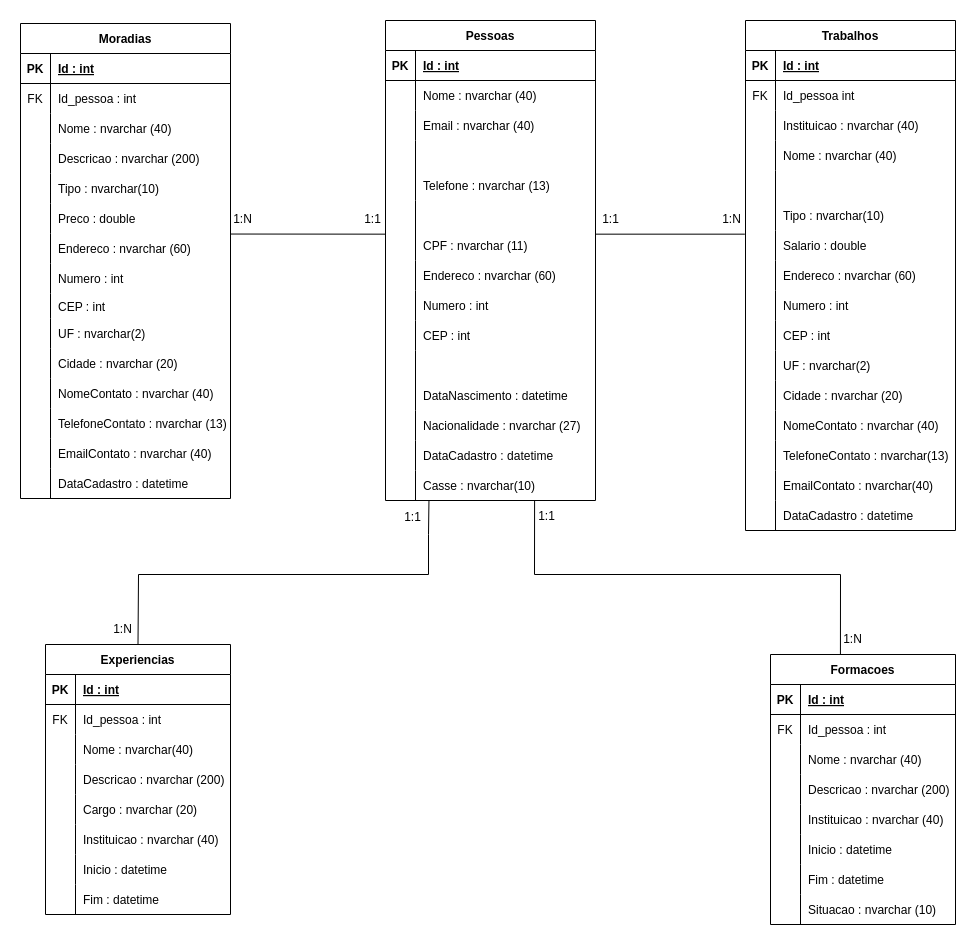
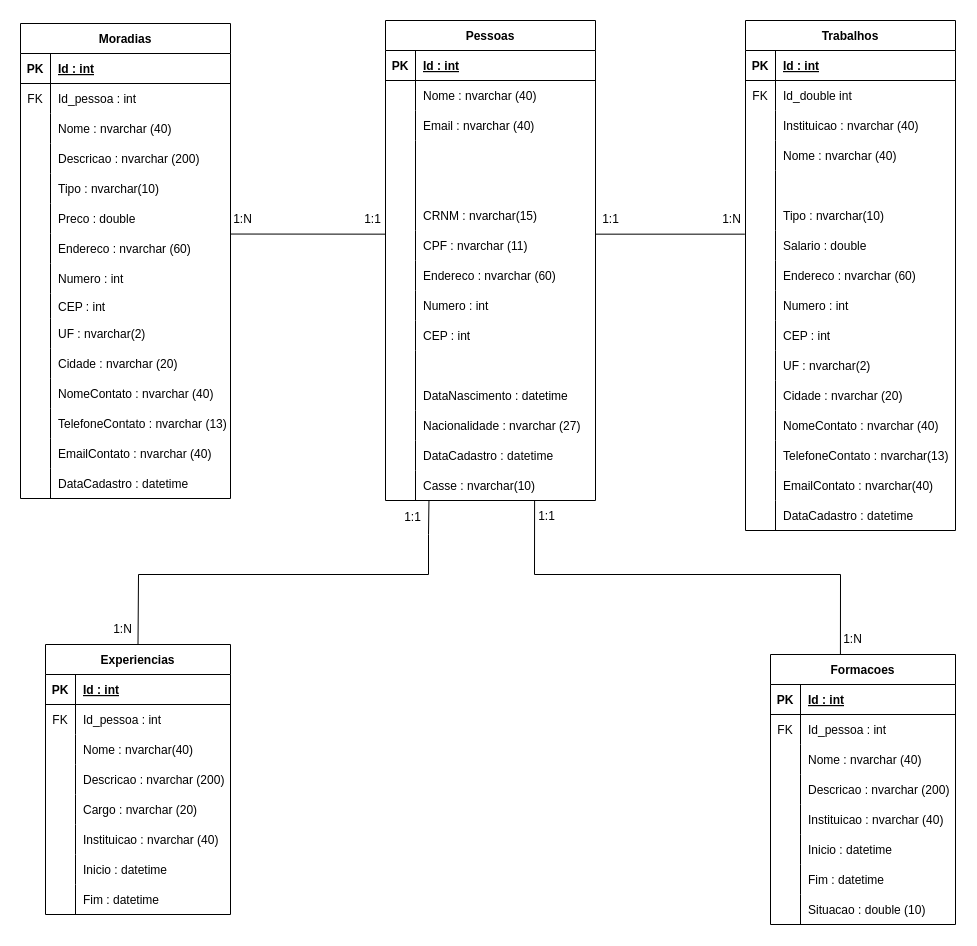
node "Id_pessoa int": label "Id_pessoa int" -> "Id_double int"
node "Telefone : nvarchar (13)": removed
node "CRNM : nvarchar(15)": added
node "Situacao : nvarchar (10)": label "Situacao : nvarchar (10)" -> "Situacao : double (10)"
